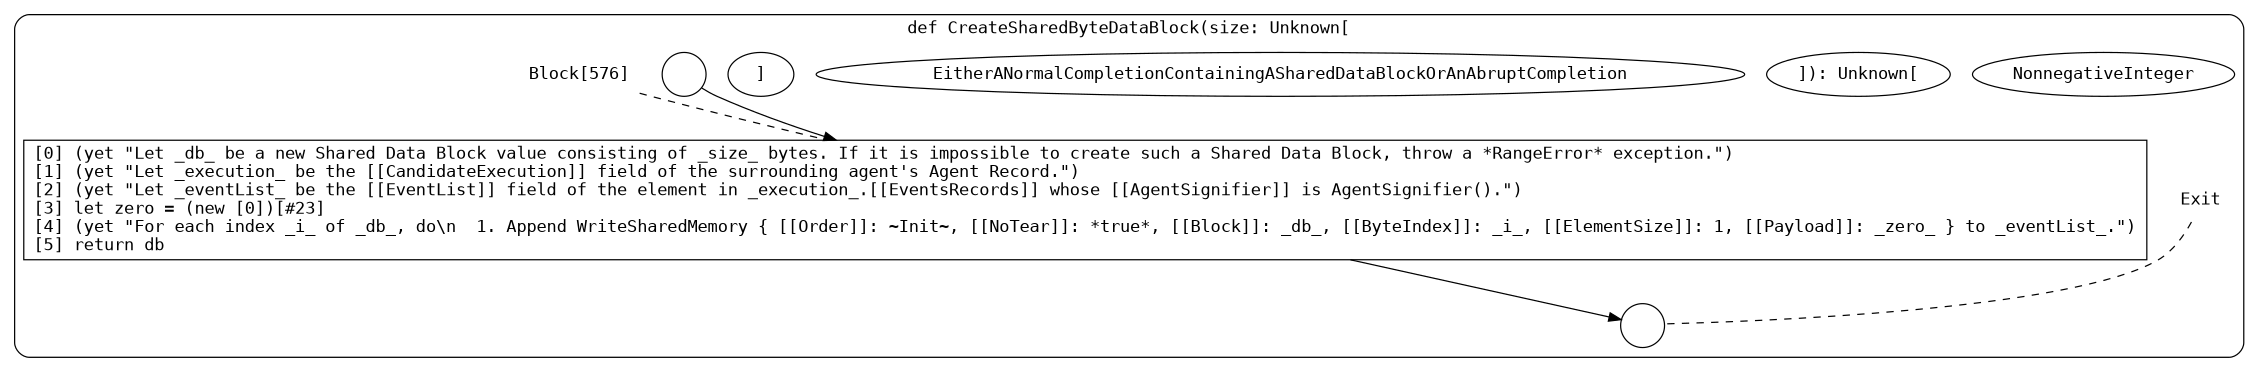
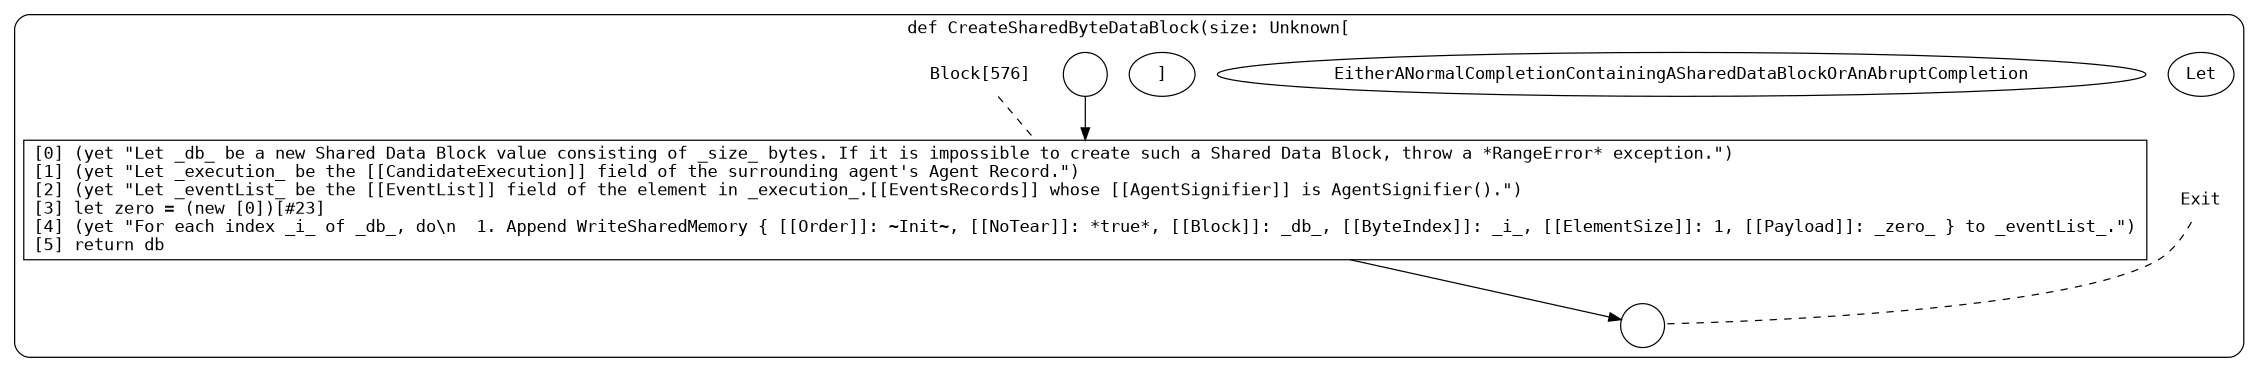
node "]): Unknown[": removed
node "NonnegativeInteger": label "NonnegativeInteger" -> "Let"
